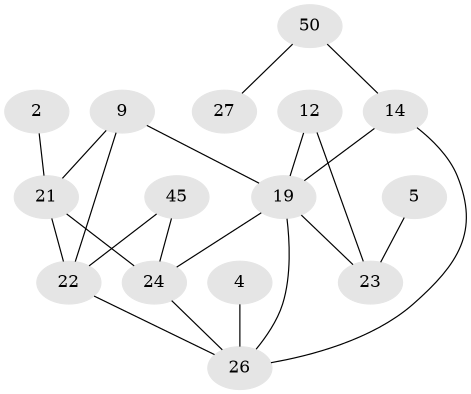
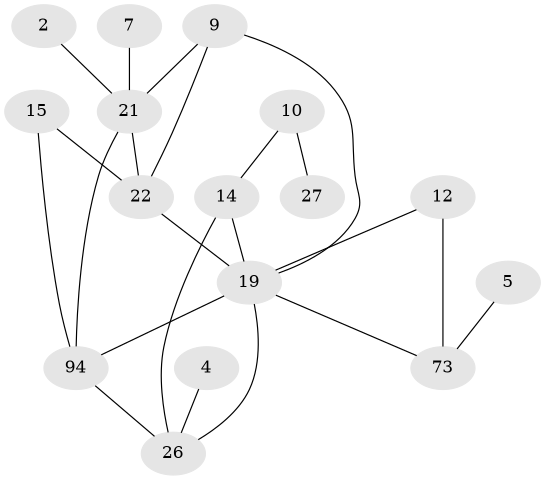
node "7": added
node "50": label "50" -> "10"
node "45": label "45" -> "15"
node "24": label "24" -> "94"
node "23": label "23" -> "73"
edge "22" -- "26": now "22" -- "19"
